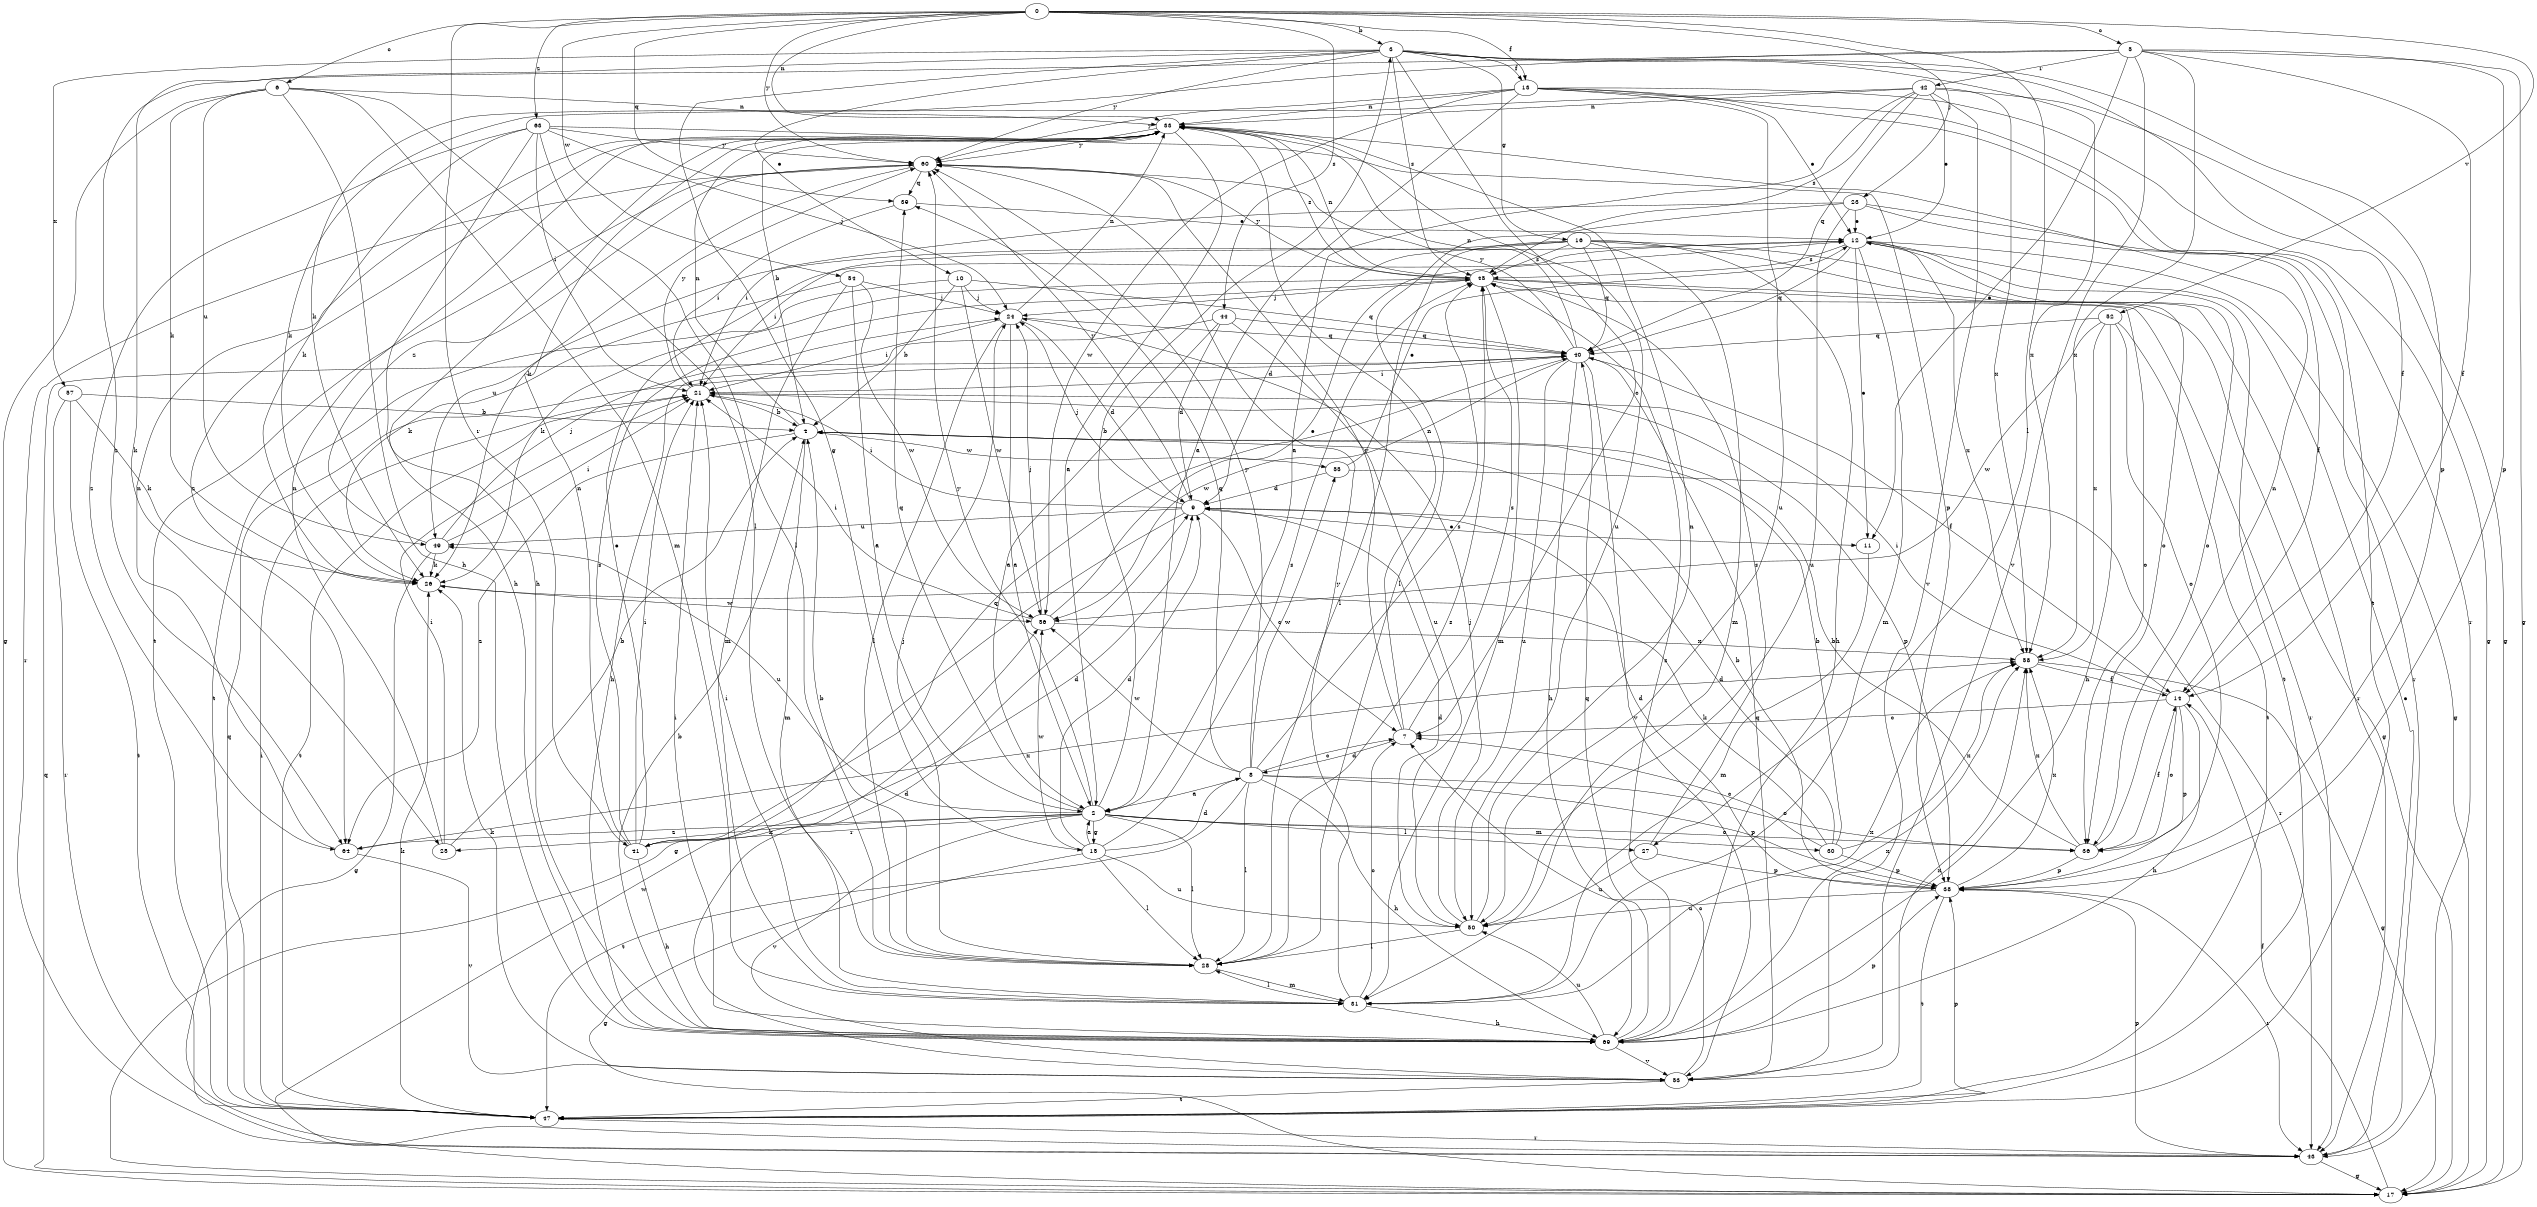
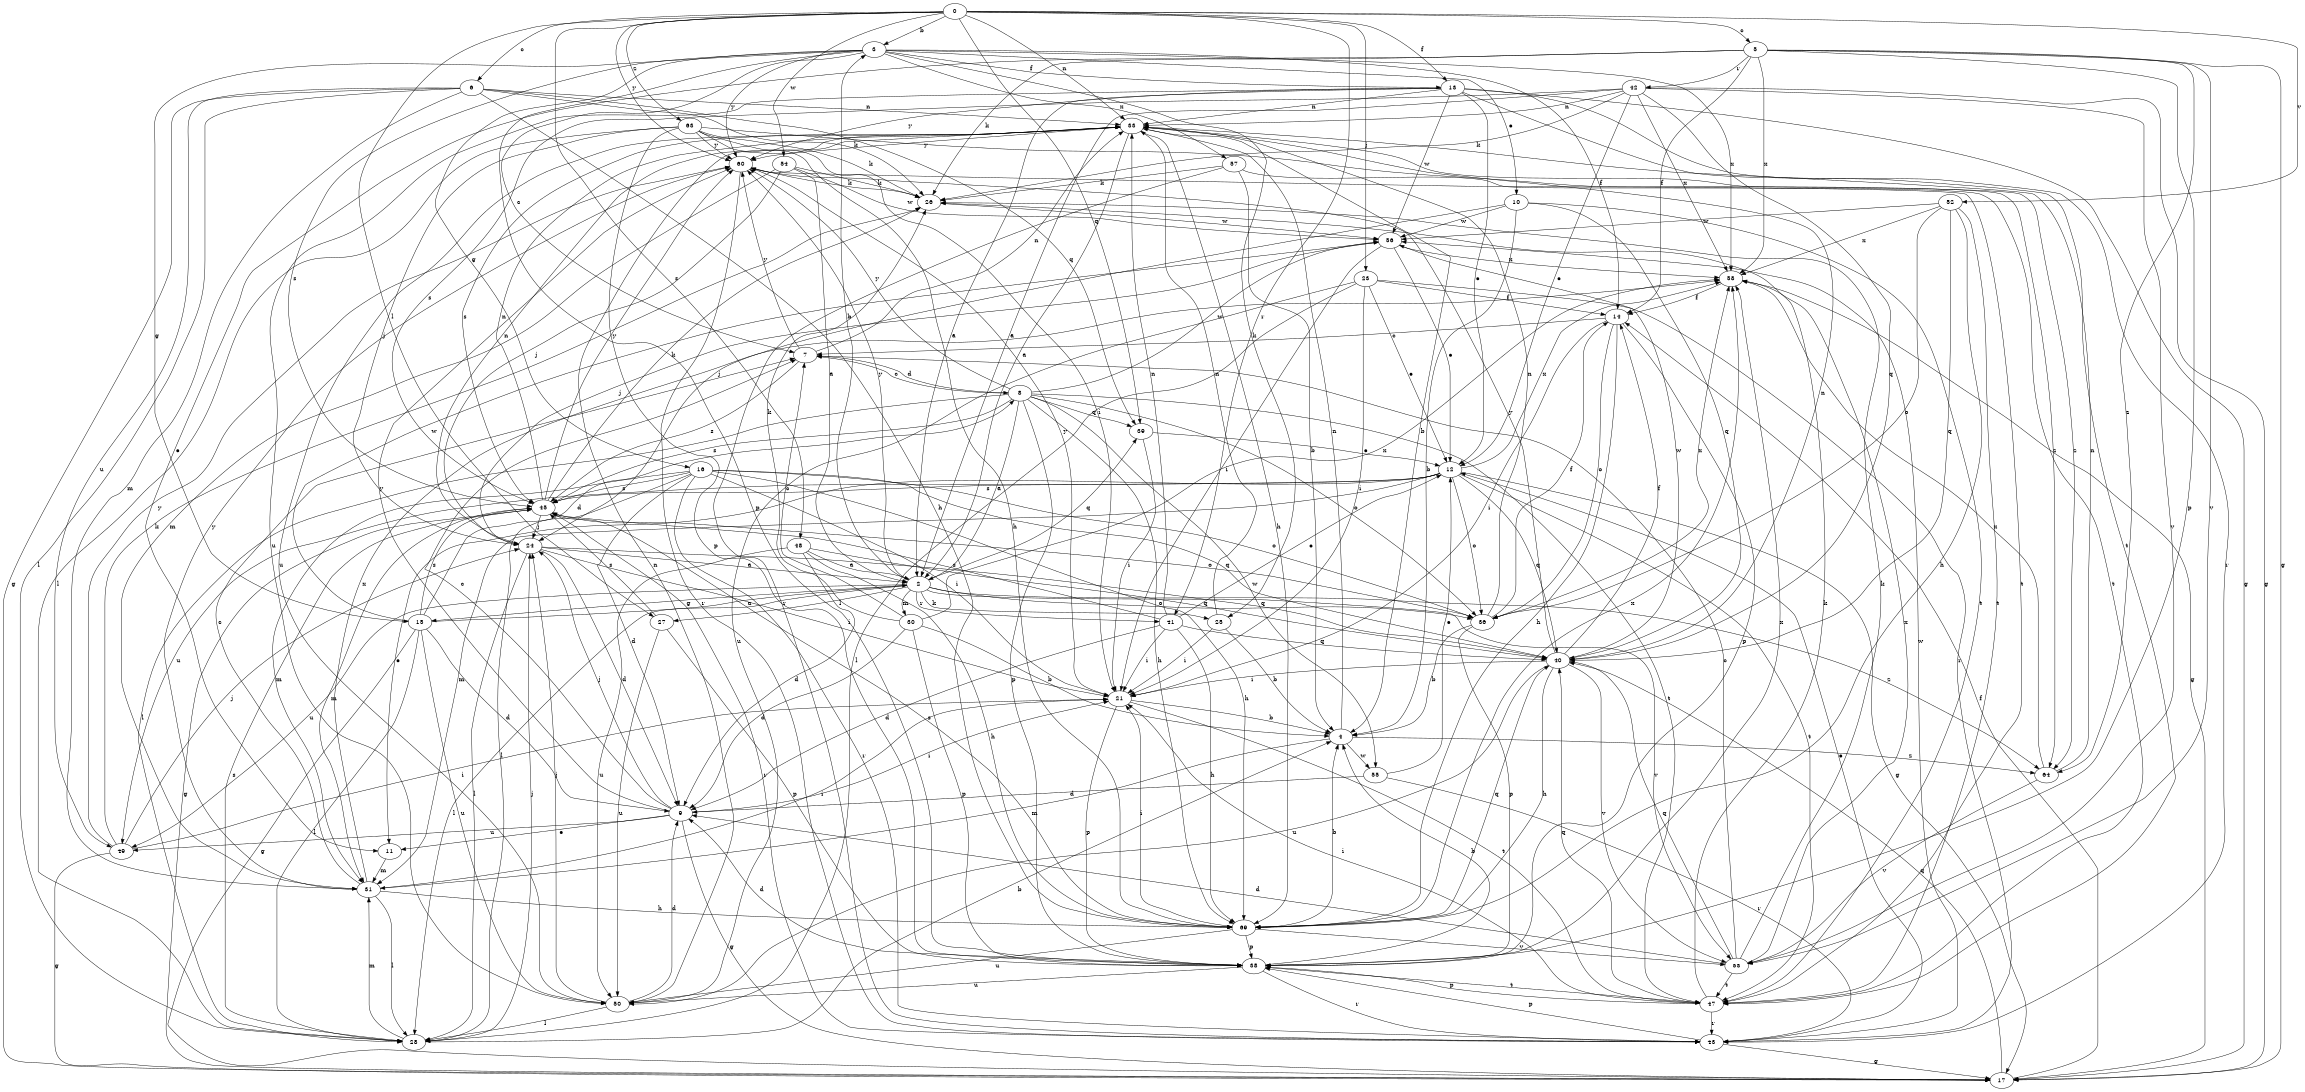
edge "60" -> "39": now "6" -> "39"
node "44": label "44" -> "48"
edge "49" -> "60": label "z" -> "y"
